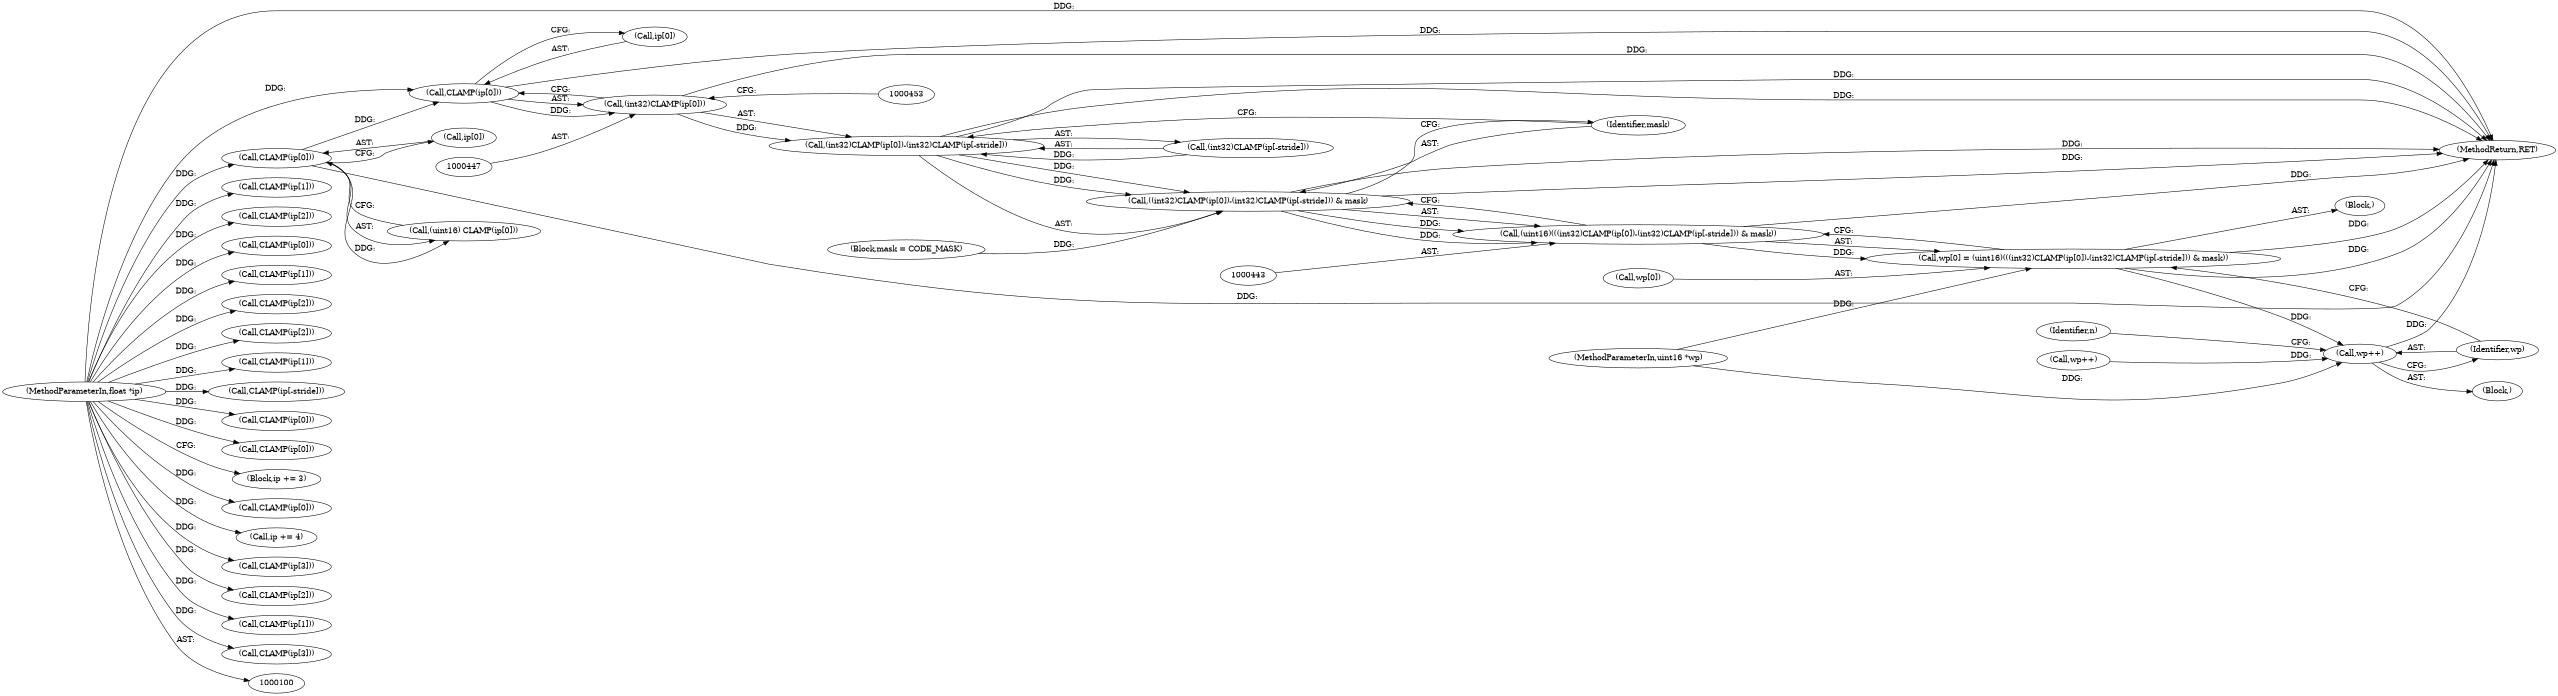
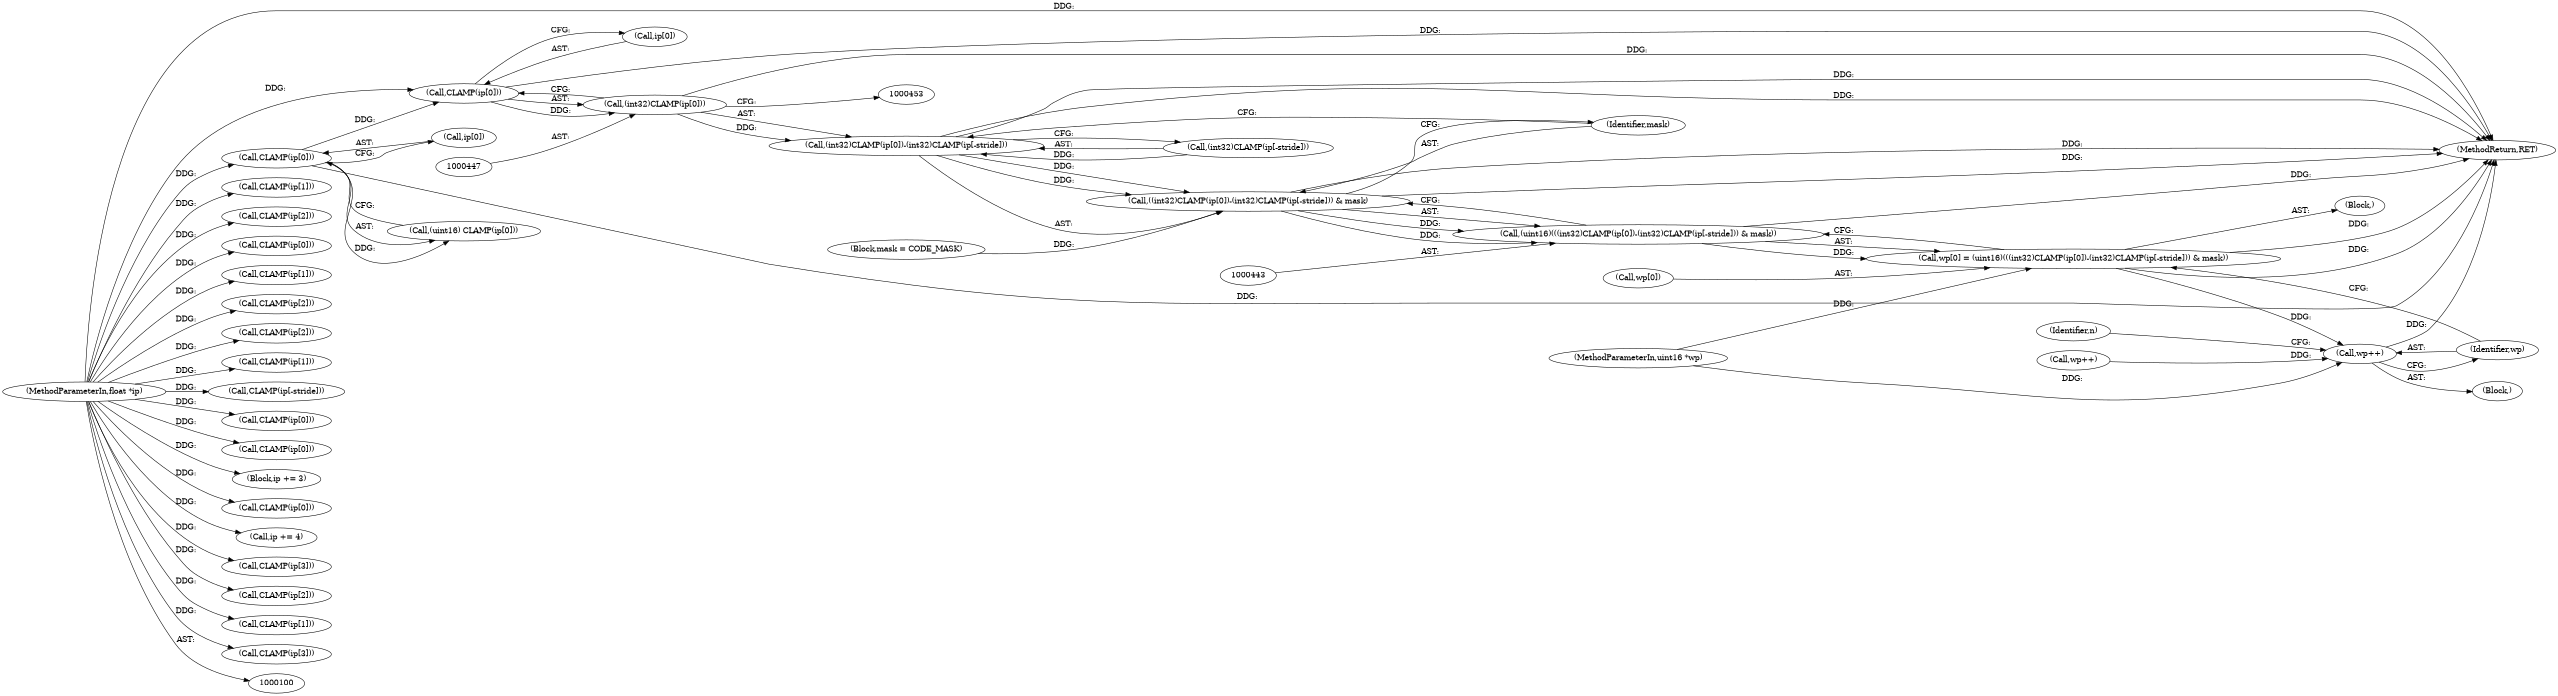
edge "1000453" -> "(Call,(int32)CLAMP(ip[0]))": reversed
edge "(Call,(int32)CLAMP(ip[0])-(int32)CLAMP(ip[-stride]))" -> "(Call,(int32)CLAMP(ip[-stride]))": label "AST: " -> "CFG: "
edge "(MethodParameterIn,float *ip)" -> "(Block,ip += 3)": label "CFG: " -> "DDG: "
